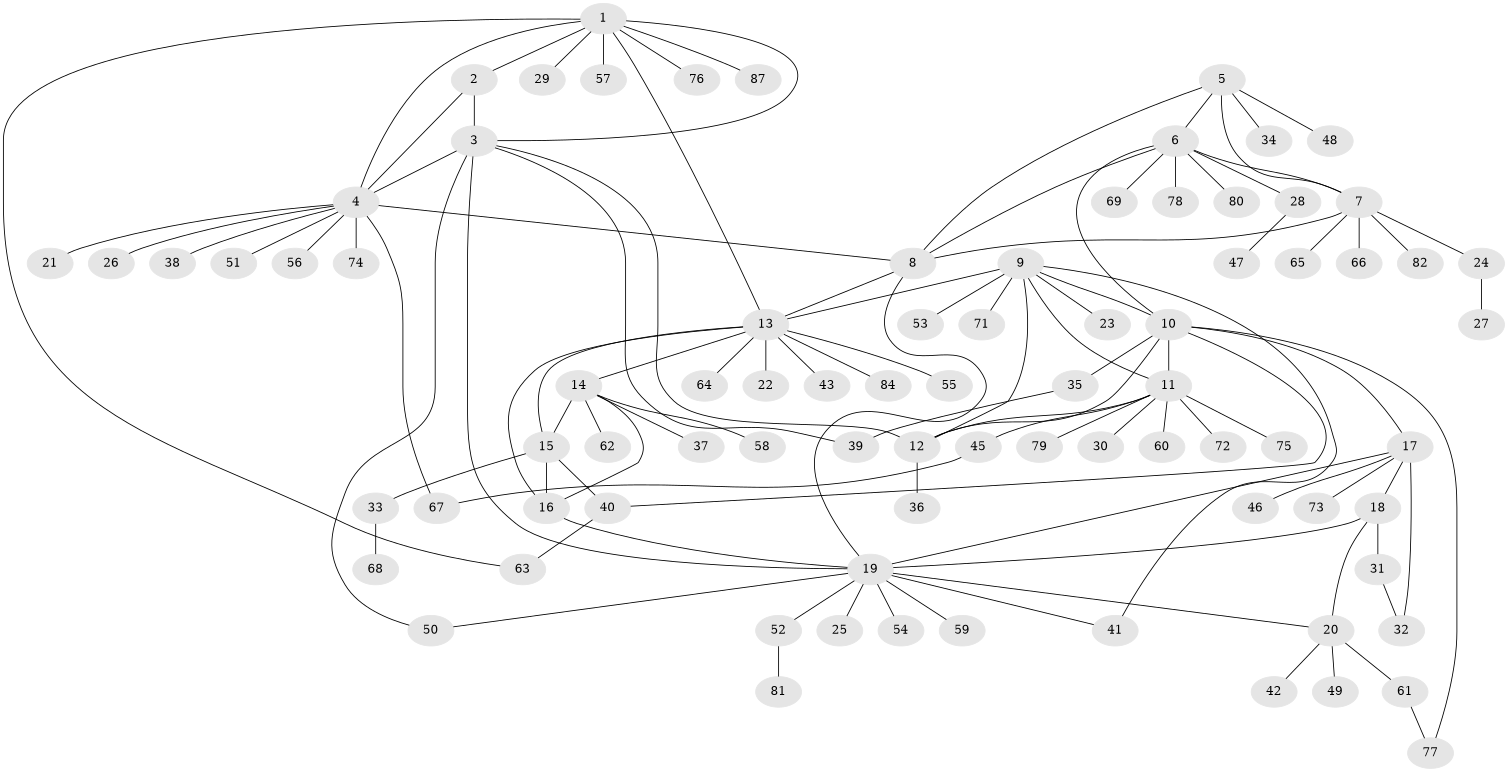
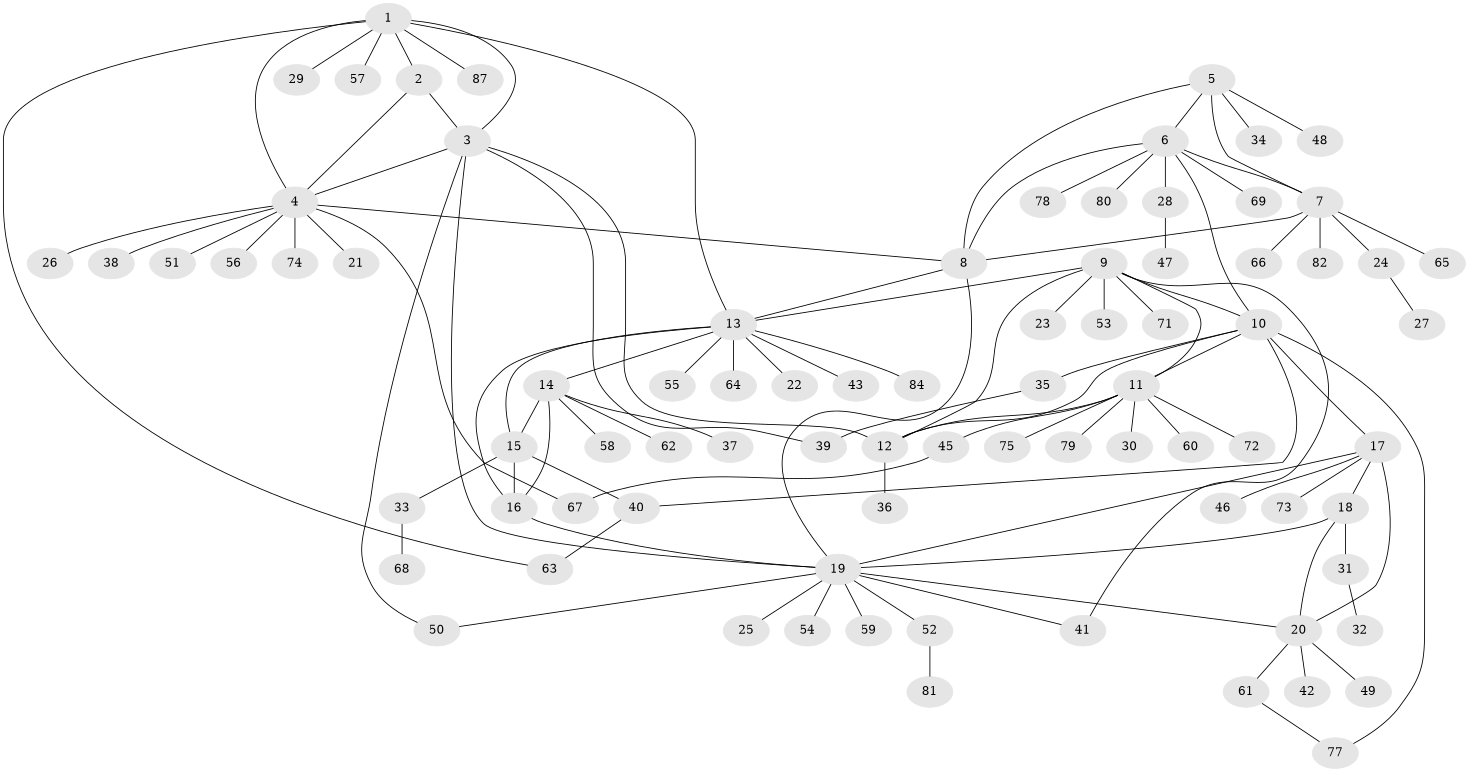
node "76": removed
edge "17" -- "32": now "17" -- "20"
